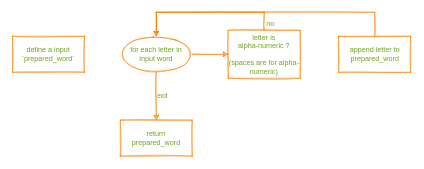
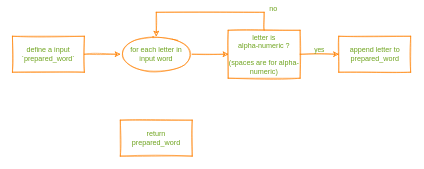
edge "append letter to prepared_word" -> "for each letter in input word": removed
node "no": moved (270, 24) -> (273, 9)
edge "define a input `prepared_word`" -> "for each letter in input word": added
edge "letter is alpha-numeric ? (spaces are for alpha-numeric)" -> "append letter to prepared_word": added, label "yes"
edge "for each letter in input word" -> "return prepared_word": removed, label "exit"
